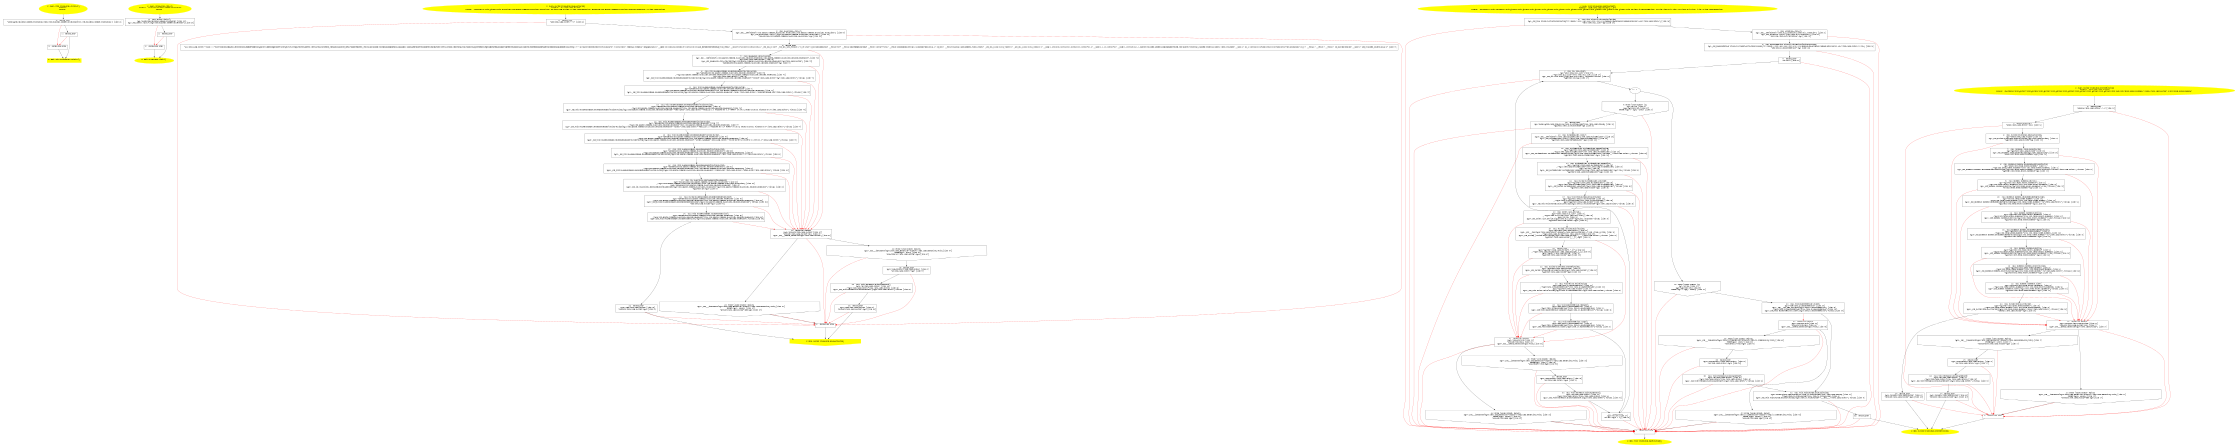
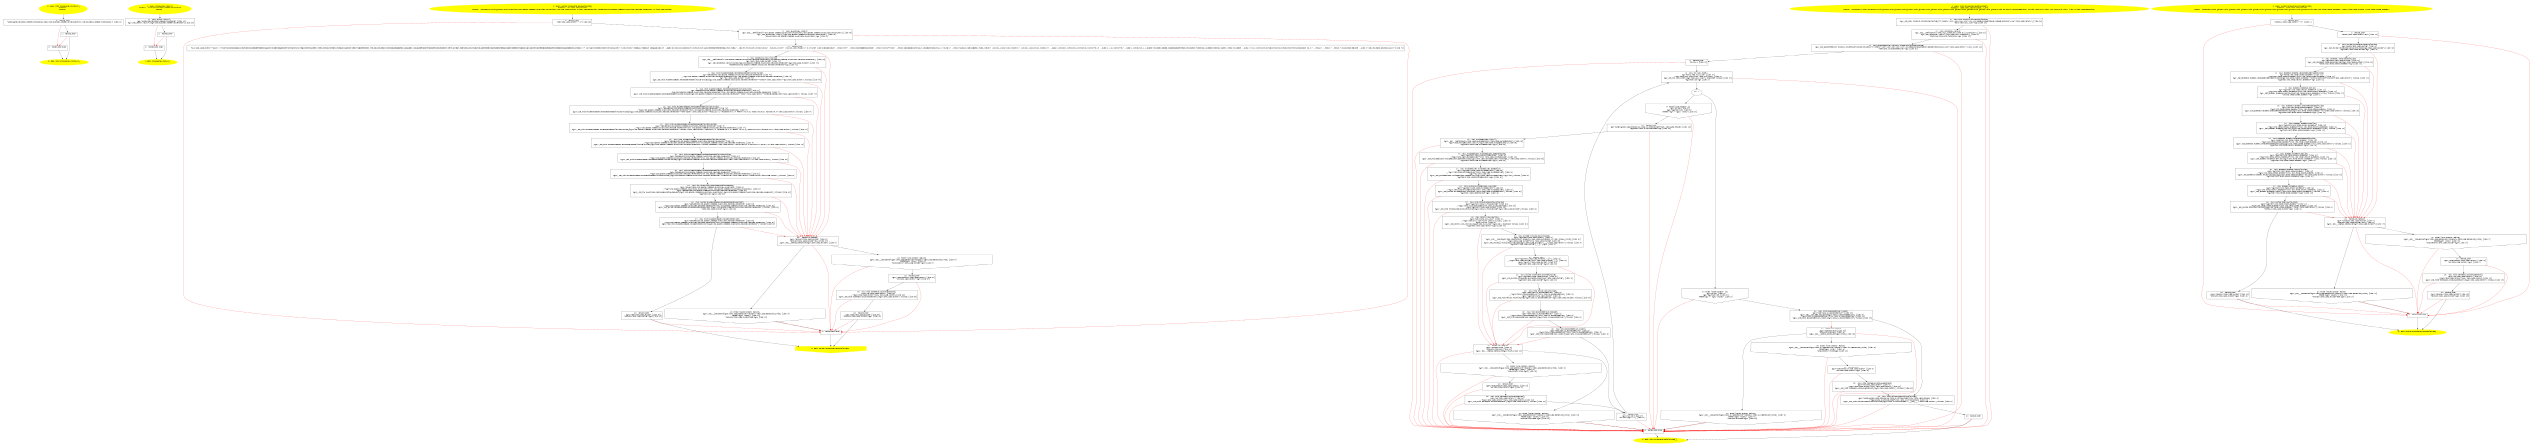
node "2: Exit void UrlGetGrab.<clinit>()": shape box -> ellipse
node "5:  method_schoolurl *&html:java.lang.Object*=null [line 52]": label "5:  method_schoolurl *&html:java.lang.Object*=null [line 52]" -> "5:  method_body *&html:java.lang.Object*=null [line 52]"
edge "32:  method_body" -> "2: Exit String UrlGetGrab.process(String)": now "32:  method_body" -> "2: Exit void UrlGetGrab.main(String[])"
